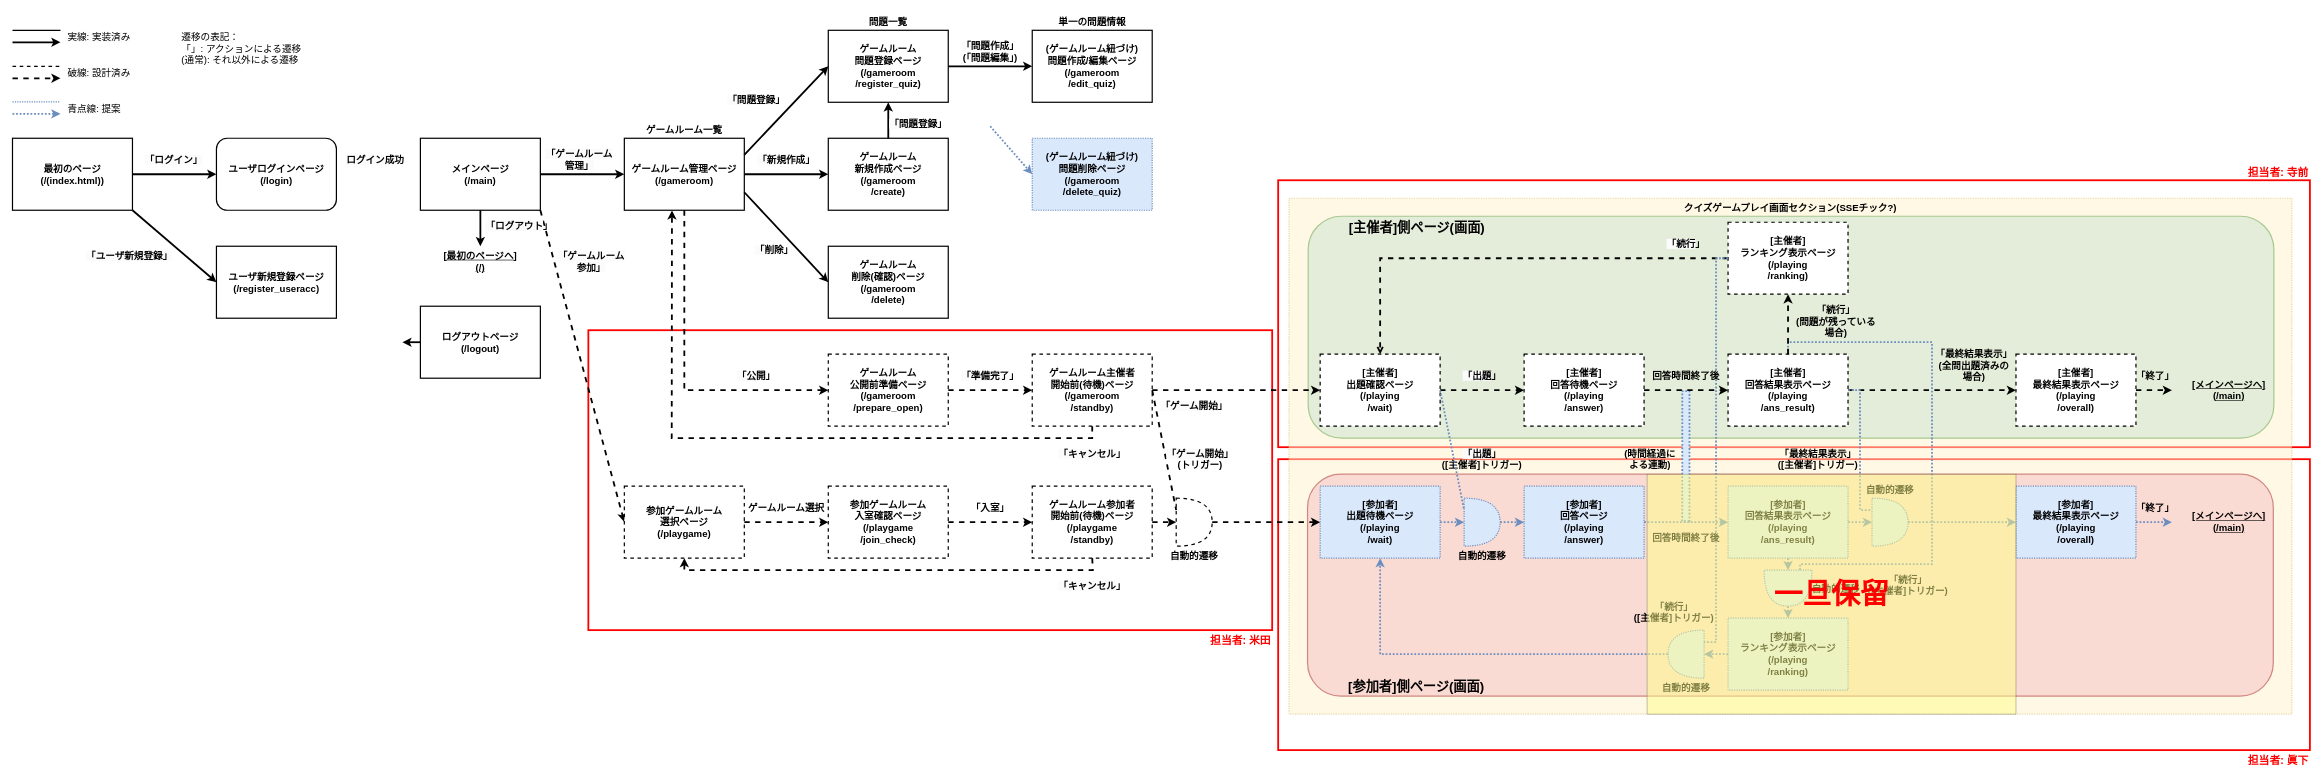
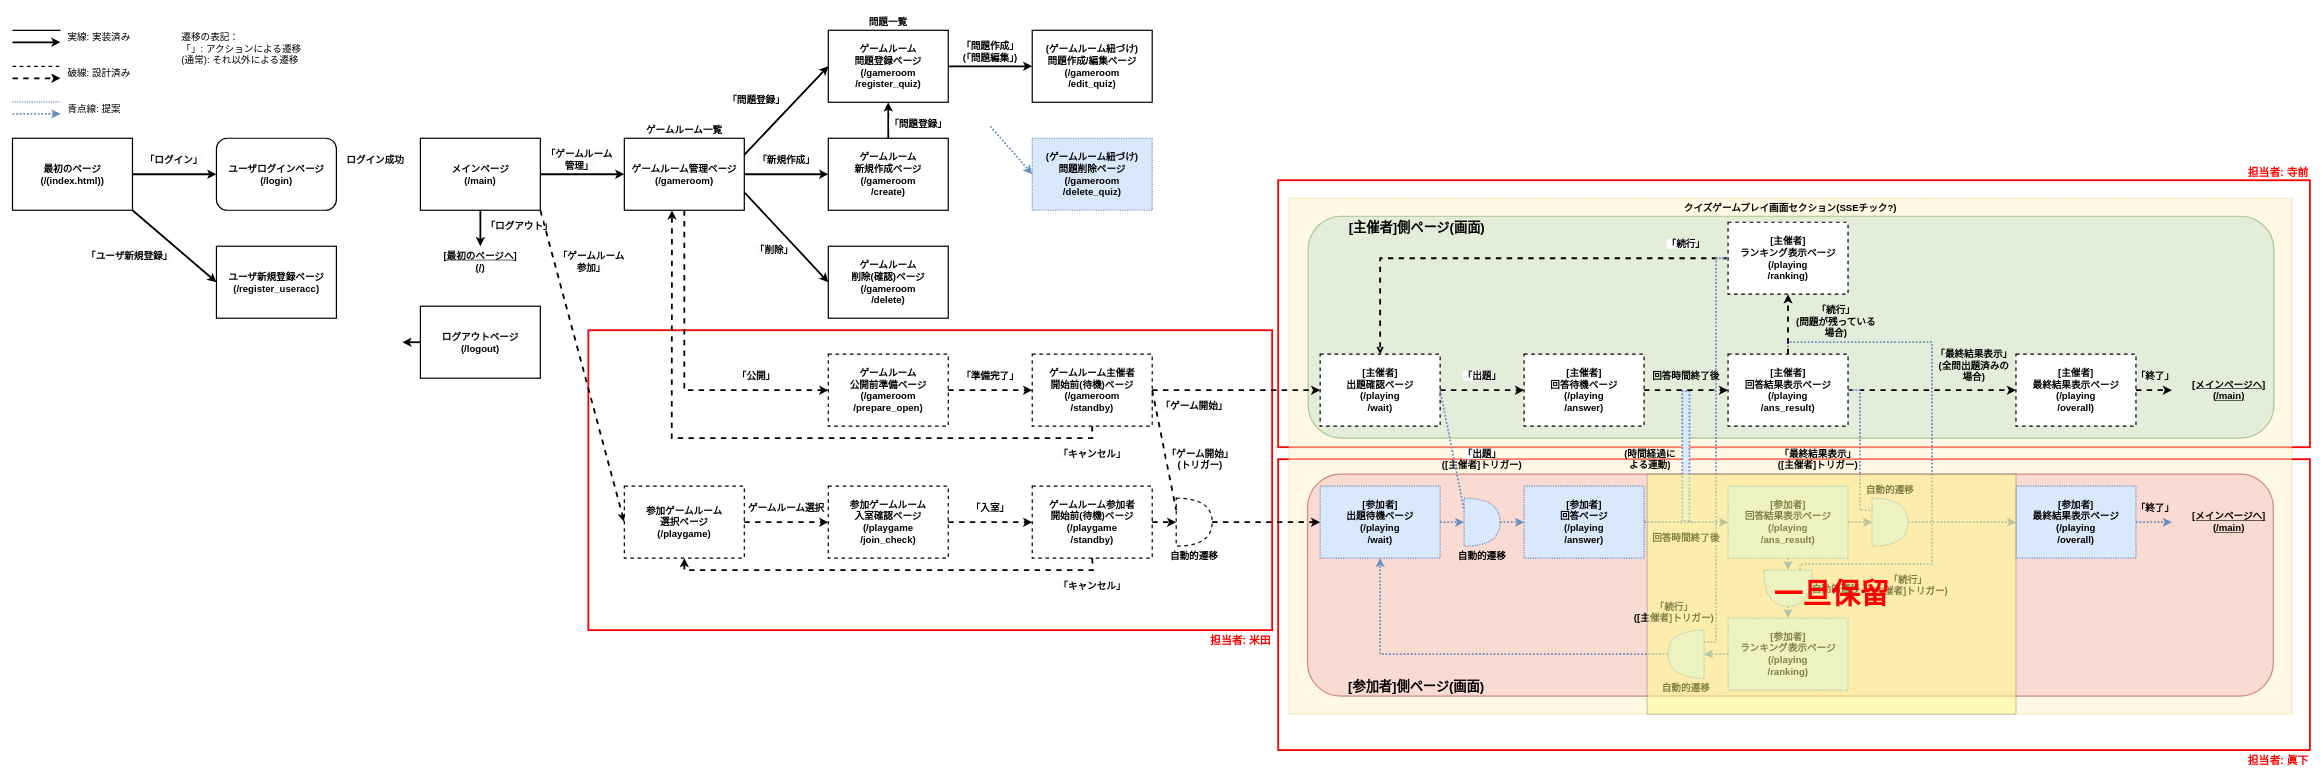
node "単一の問題情報": removed
